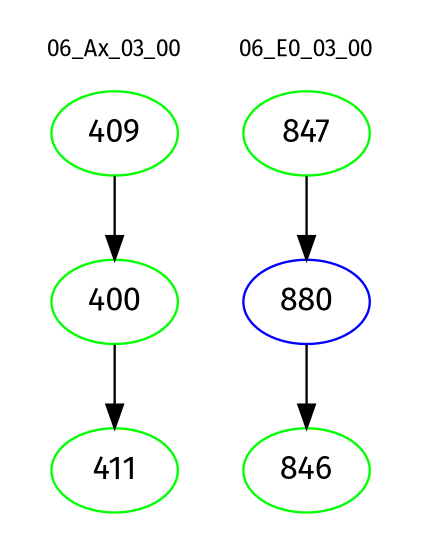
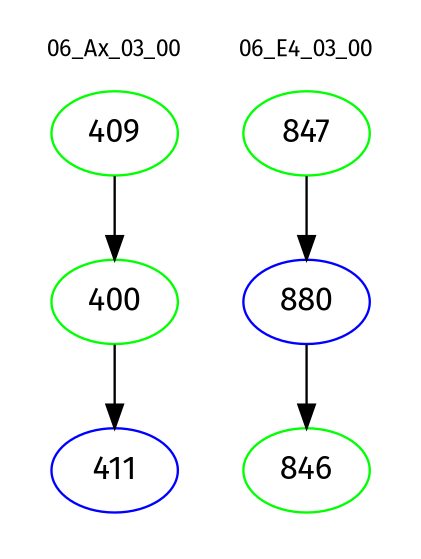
cluster "06_E0_03_00": label "06_E0_03_00" -> "06_E4_03_00"
node "411": color green -> blue
